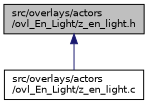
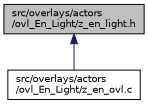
node "src/overlays/actors /ovl_En_Light/z_en_light.c": label "src/overlays/actors /ovl_En_Light/z_en_light.c" -> "src/overlays/actors /ovl_En_Light/z_en_ovl.c"
